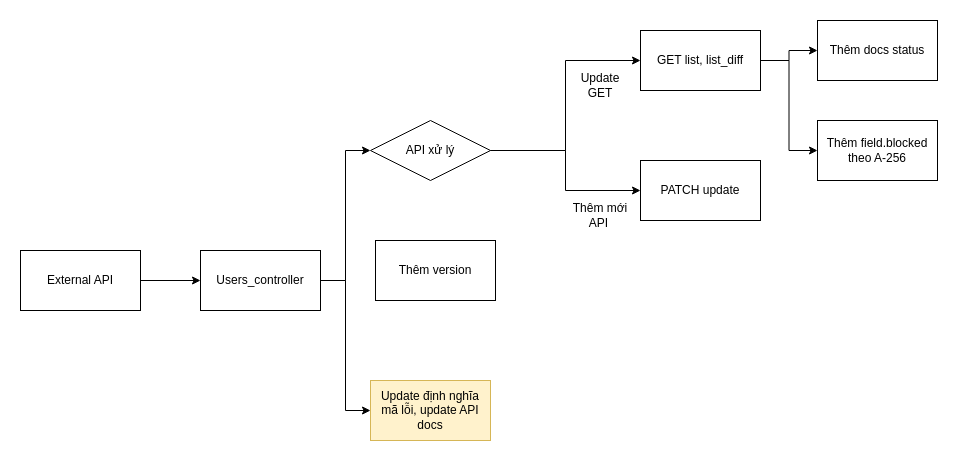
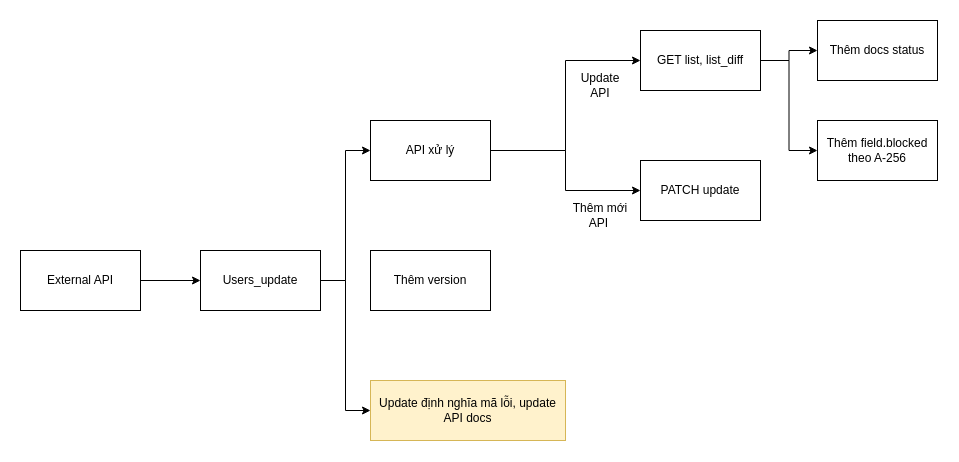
node "Update GET": label "Update GET" -> "Update API"
node "API xử lý": shape diamond -> rectangle
node "Thêm version": moved (436, 271) -> (431, 281)
node "Users_controller": label "Users_controller" -> "Users_update"
node "Update định nghĩa mã lỗi, update API docs": size 120x60 -> 195x60
